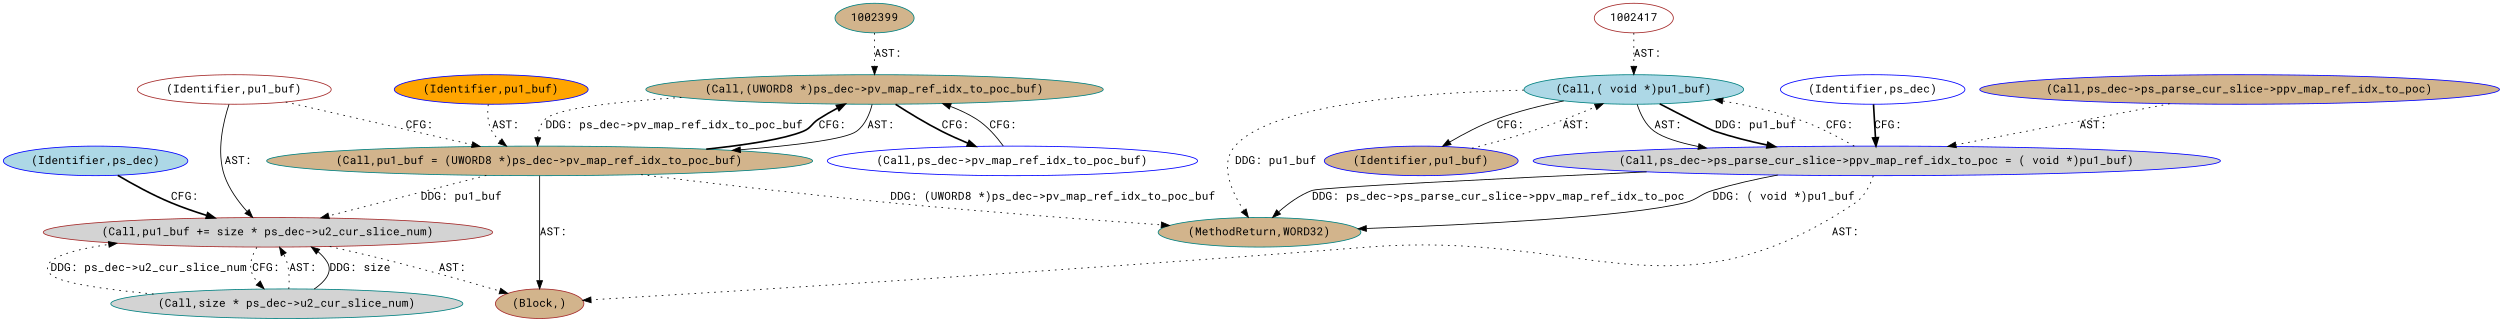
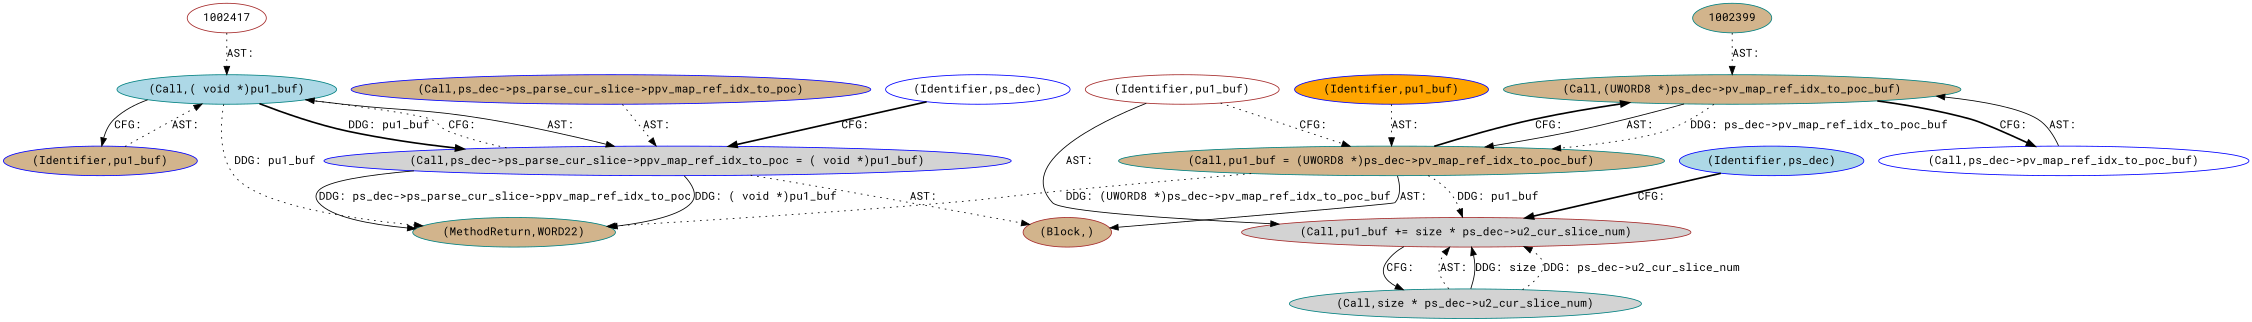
edge "(Call,ps_dec->pv_map_ref_idx_to_poc_buf)" -> "(Call,(UWORD8 *)ps_dec->pv_map_ref_idx_to_poc_buf)": label "CFG: " -> "AST: "
node "(MethodReturn,WORD32)": label "(MethodReturn,WORD32)" -> "(MethodReturn,WORD22)"
edge "(Call,pu1_buf += size * ps_dec->u2_cur_slice_num)" -> "(Call,size * ps_dec->u2_cur_slice_num)": style dotted -> solid
edge "(Call,pu1_buf += size * ps_dec->u2_cur_slice_num)" -> "(Block,)": removed, label "AST:"
